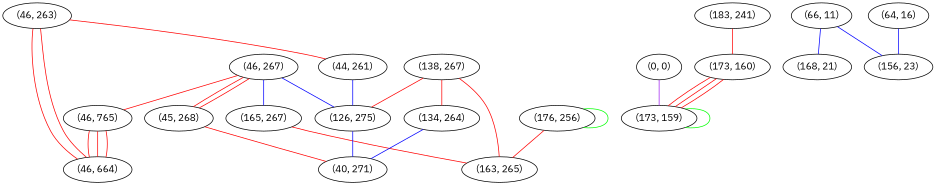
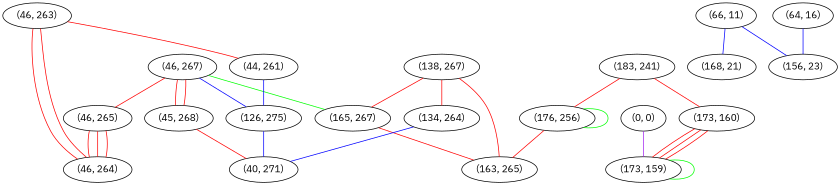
edge "(46, 267)" -- "(165, 267)": color blue -> green
edge "(138, 267)" -- "(126, 275)": now "(138, 267)" -- "(165, 267)"
edge "(183, 241)" -- "(176, 256)": added
node "(46, 765)": label "(46, 765)" -> "(46, 265)"
node "(46, 664)": label "(46, 664)" -> "(46, 264)"
